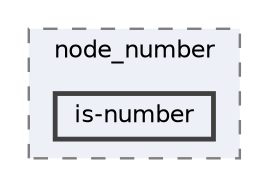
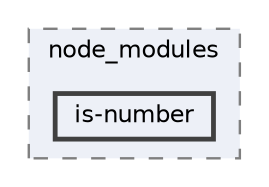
cluster "node_number": label "node_number" -> "node_modules"
